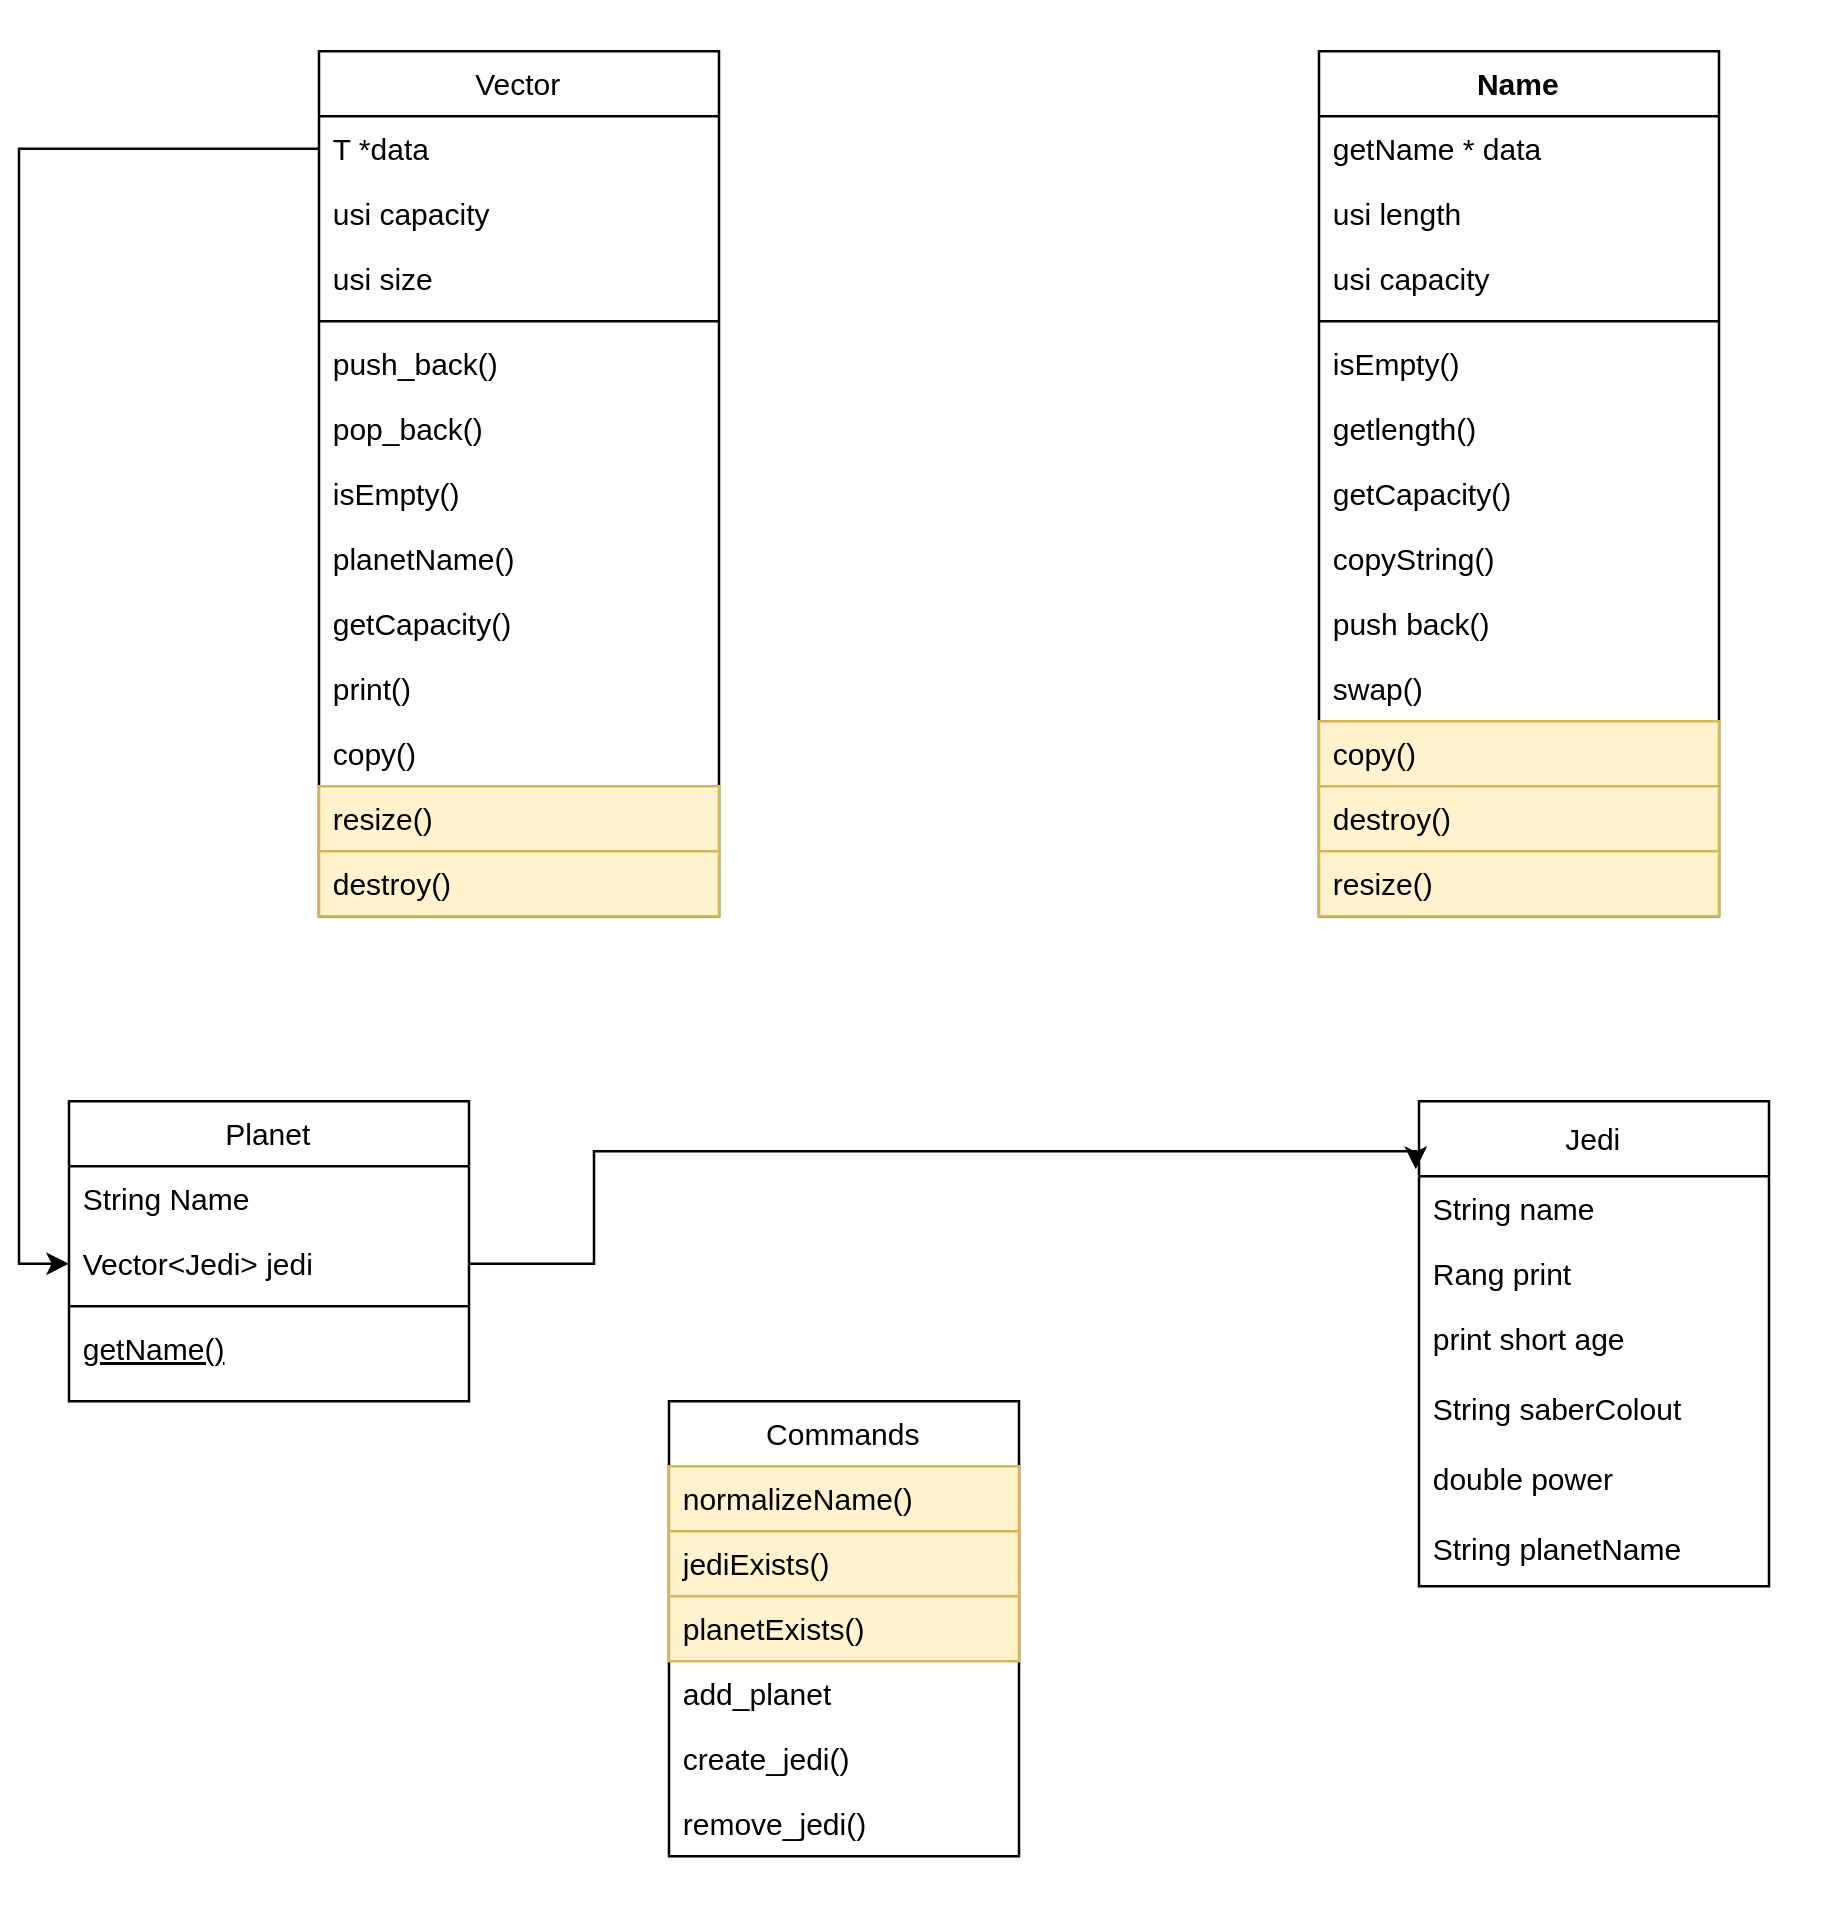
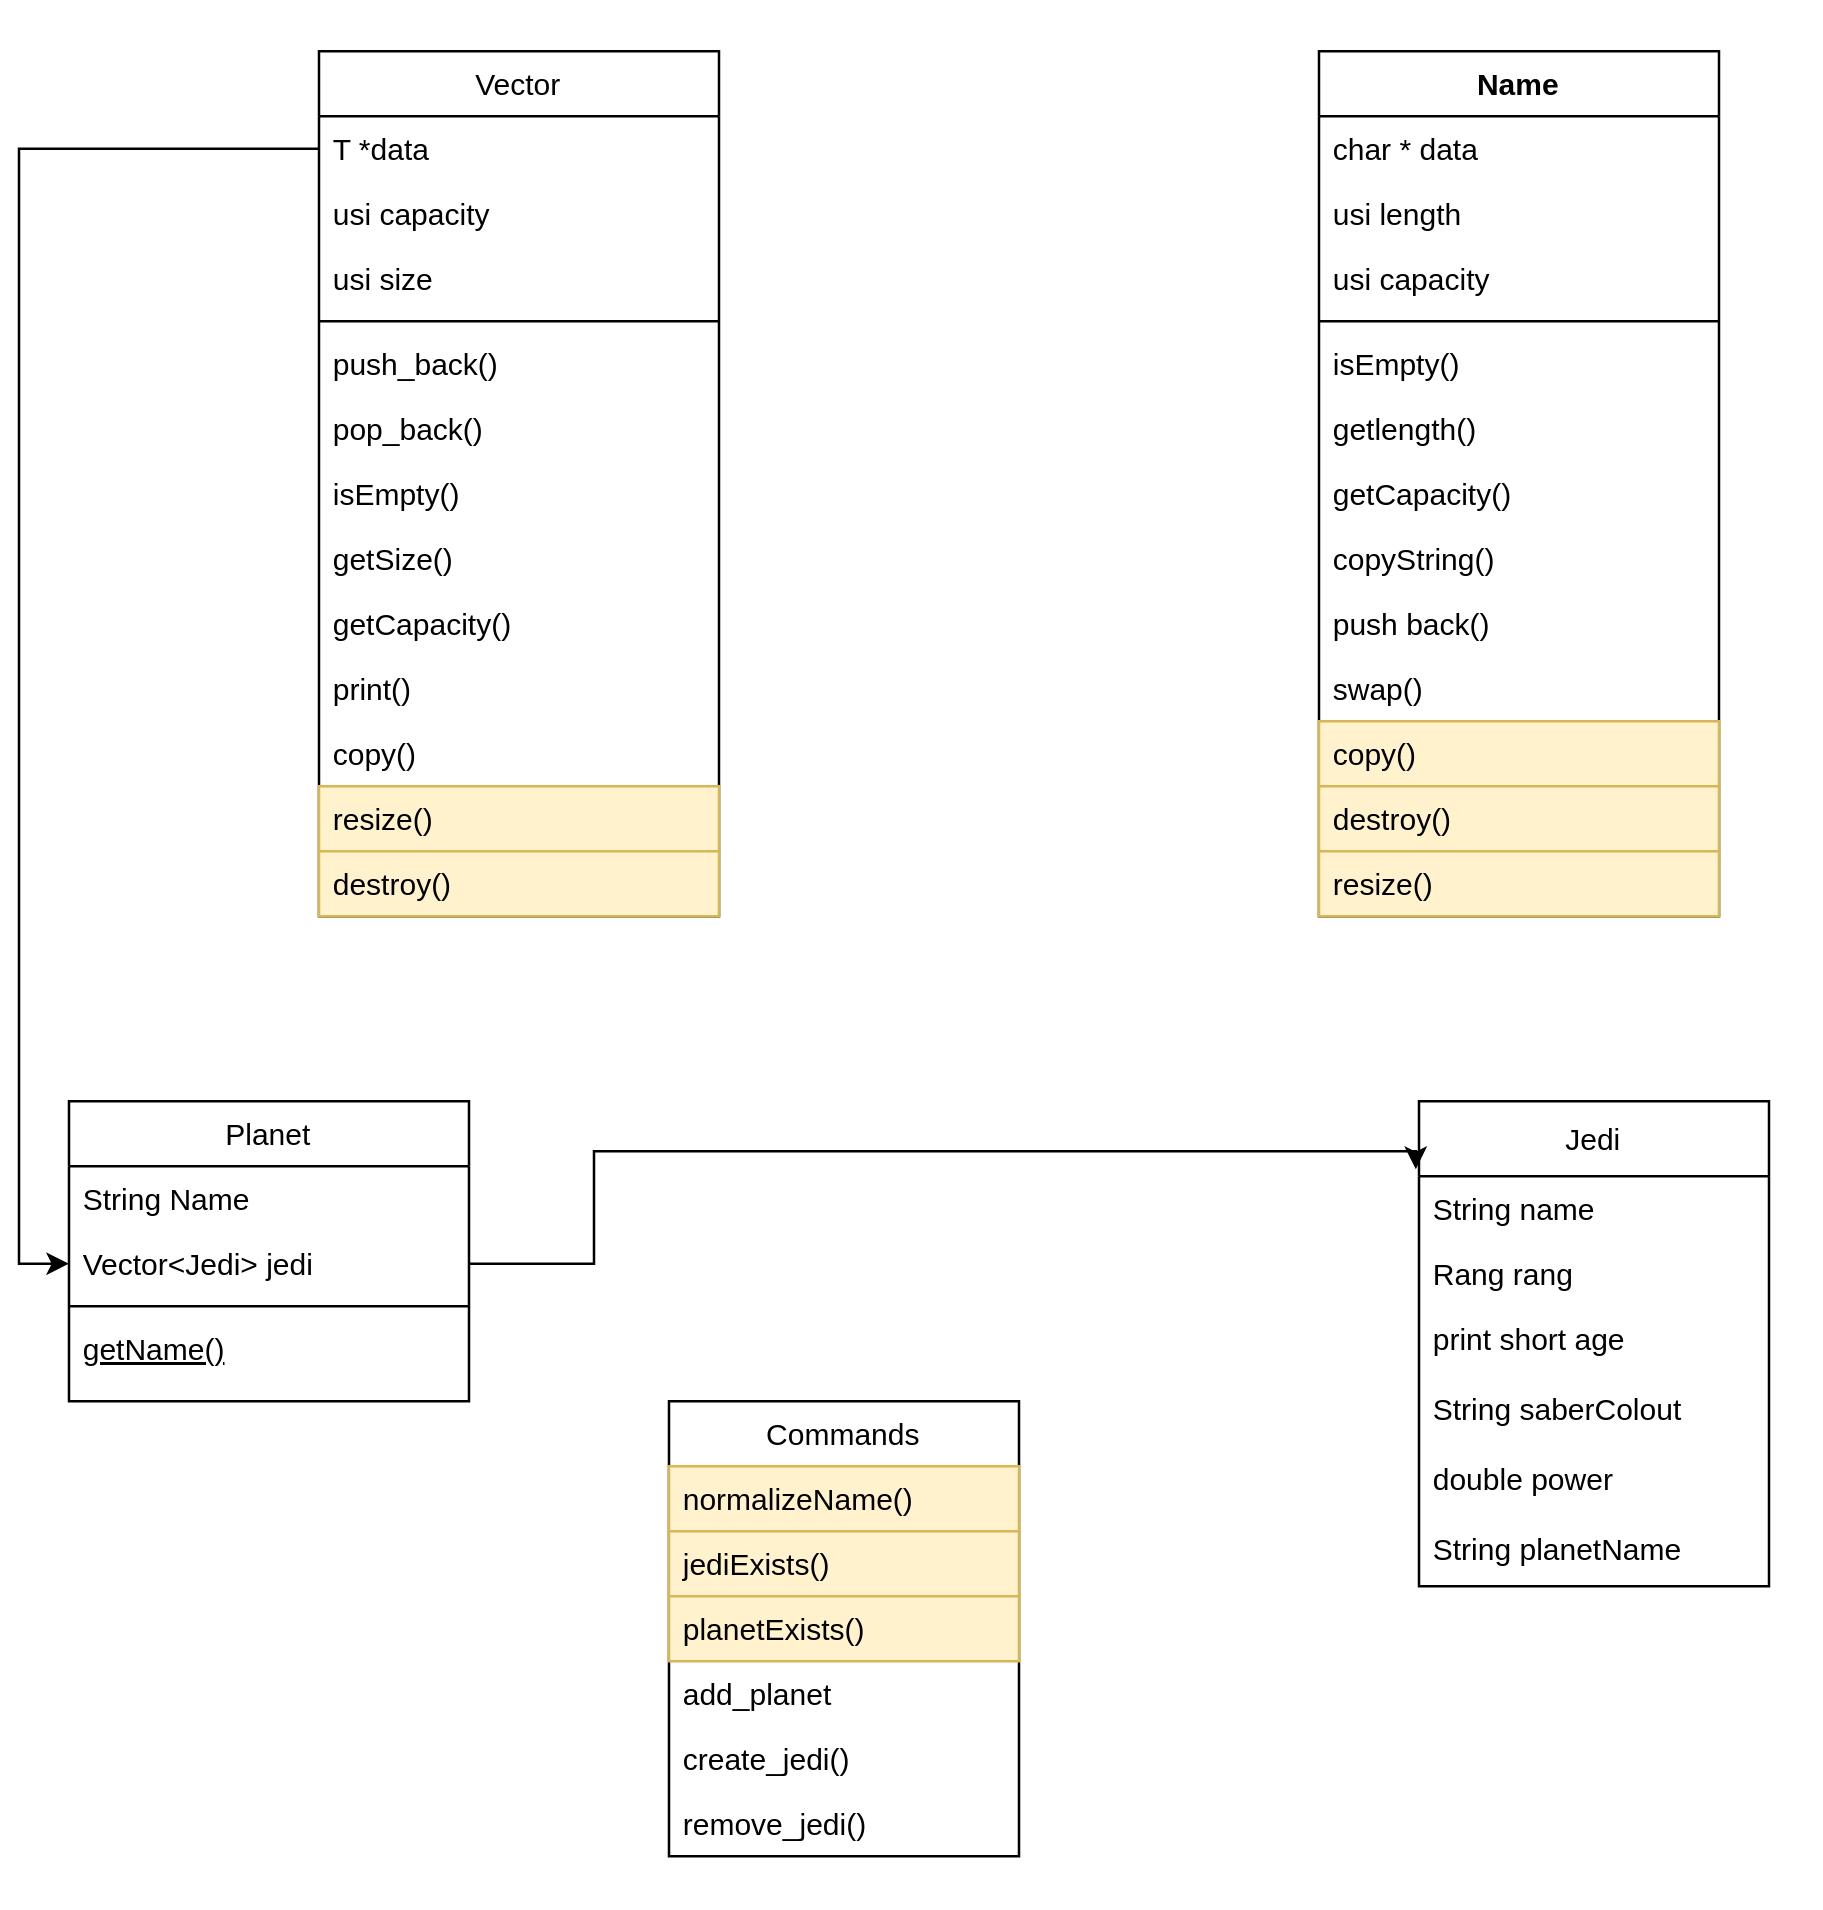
node "getName * data": label "getName * data" -> "char * data"
node "planetName()": label "planetName()" -> "getSize()"
node "Rang print": label "Rang print" -> "Rang rang"
